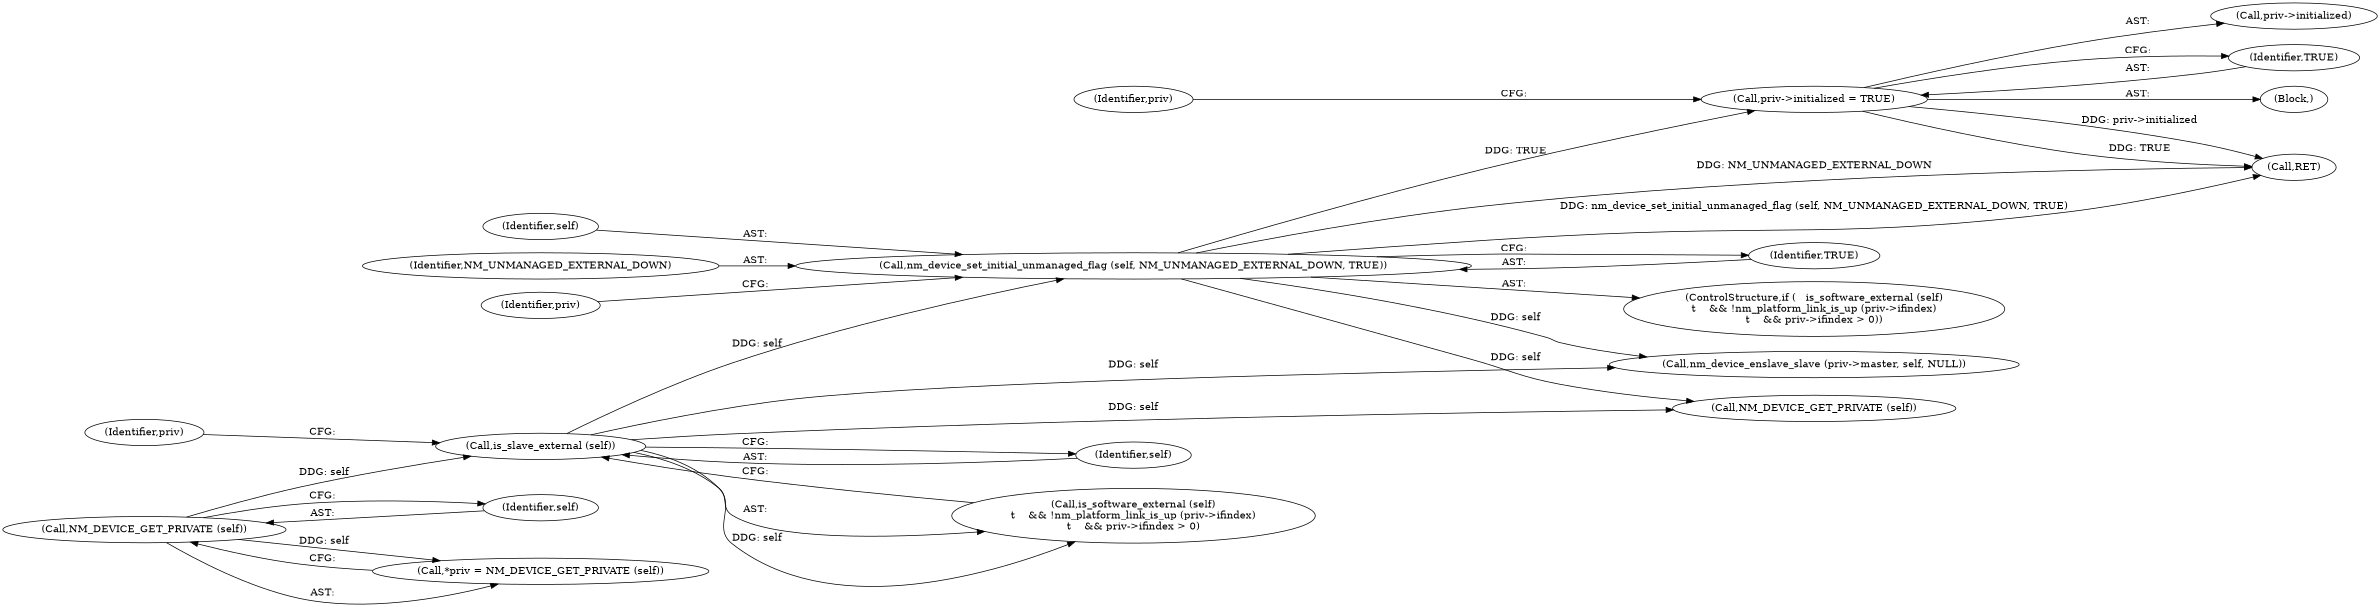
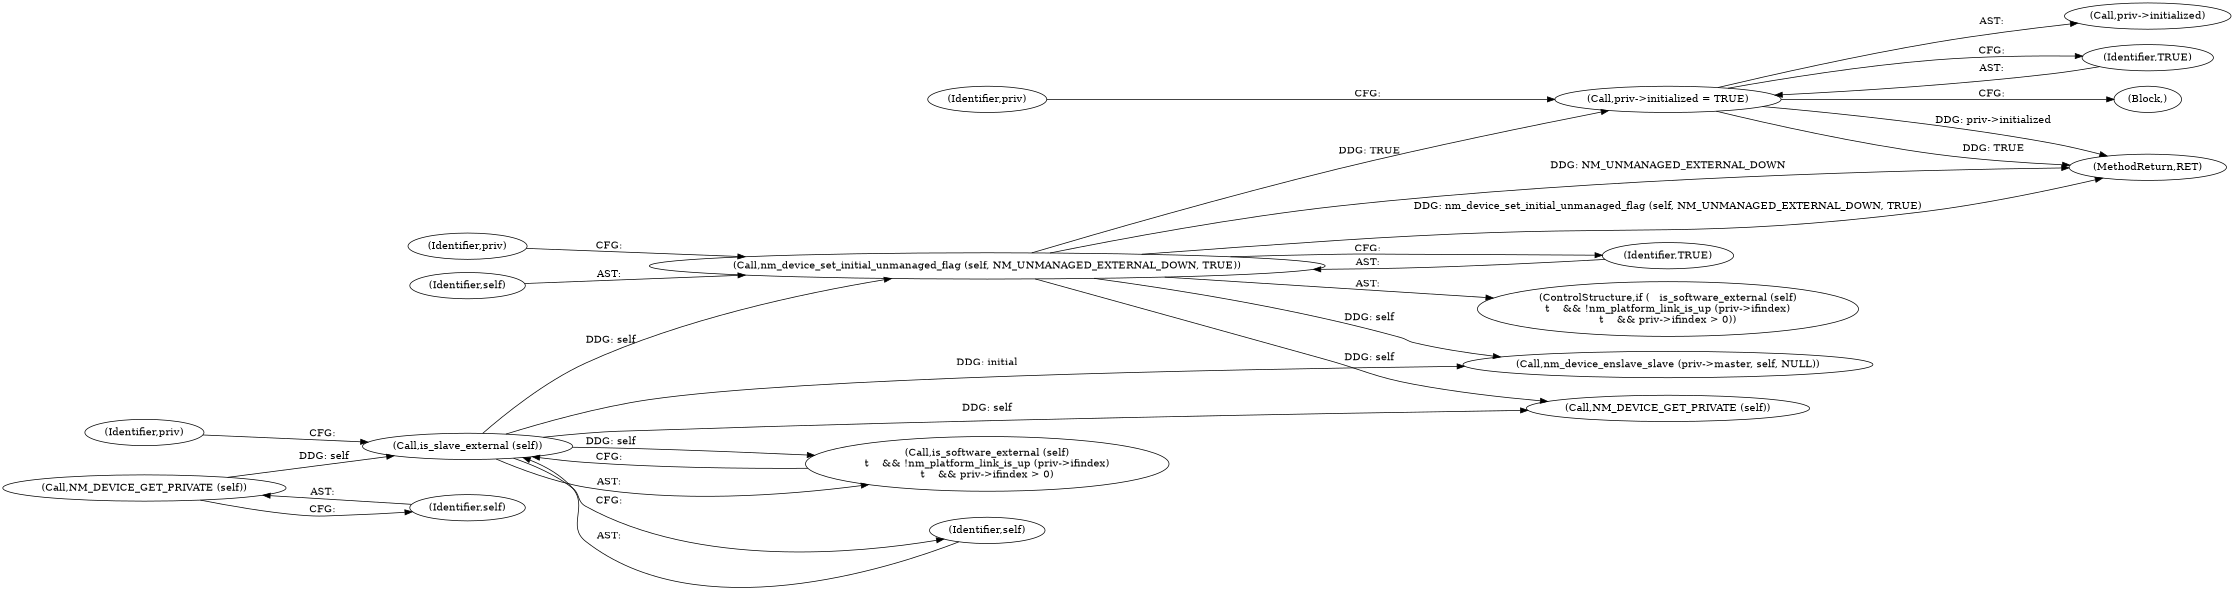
edge "(Call,priv->initialized = TRUE)" -> "(Block,)": label "AST: " -> "CFG: "
node "(Call,RET)": label "(Call,RET)" -> "(MethodReturn,RET)"
node "(Identifier,NM_UNMANAGED_EXTERNAL_DOWN)": removed
edge "(Call,is_slave_external (self))" -> "(Call,nm_device_enslave_slave (priv->master, self, NULL))": label "DDG: self" -> "DDG: initial"
node "(Call,*priv = NM_DEVICE_GET_PRIVATE (self))": removed
